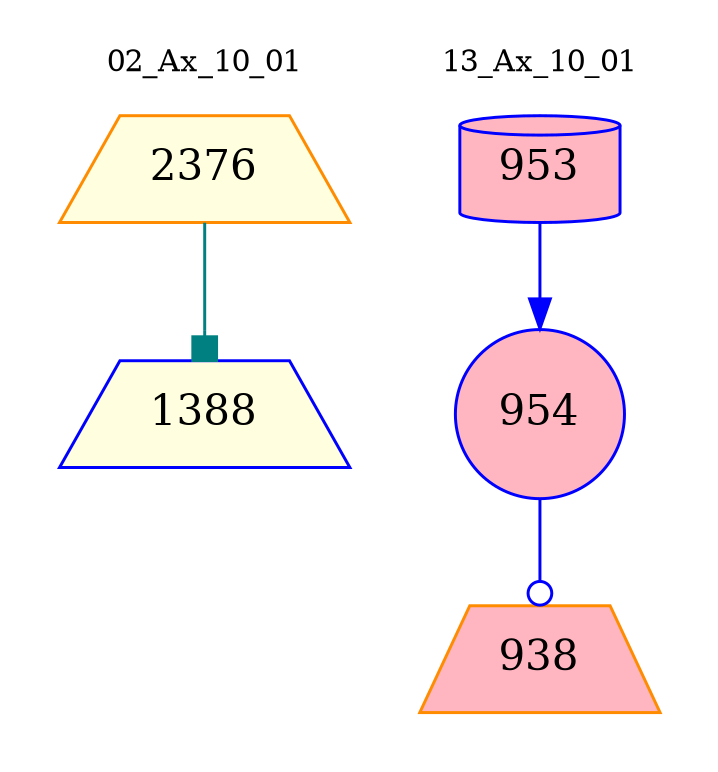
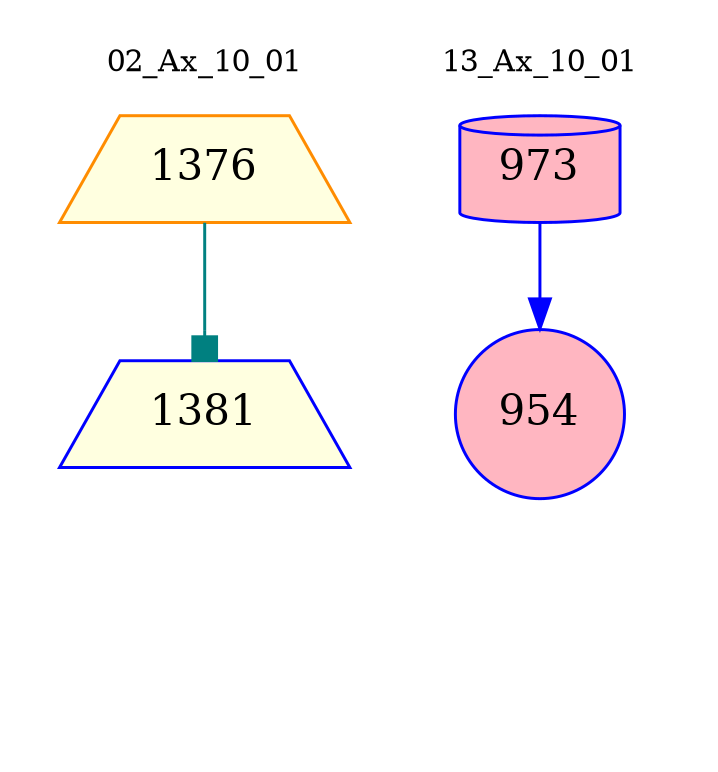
node "2376": label "2376" -> "1376"
node "953": label "953" -> "973"
node "1388": label "1388" -> "1381"
node "938": removed
